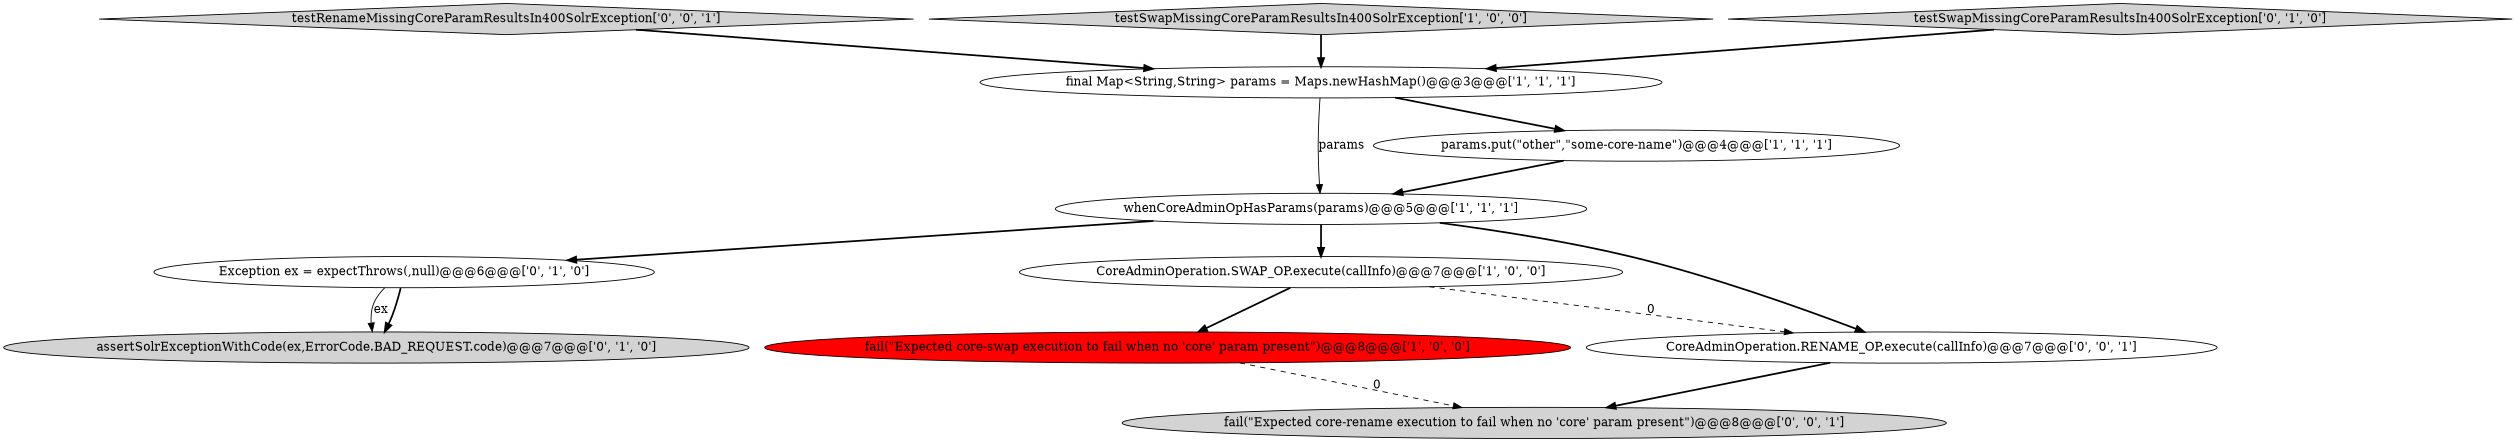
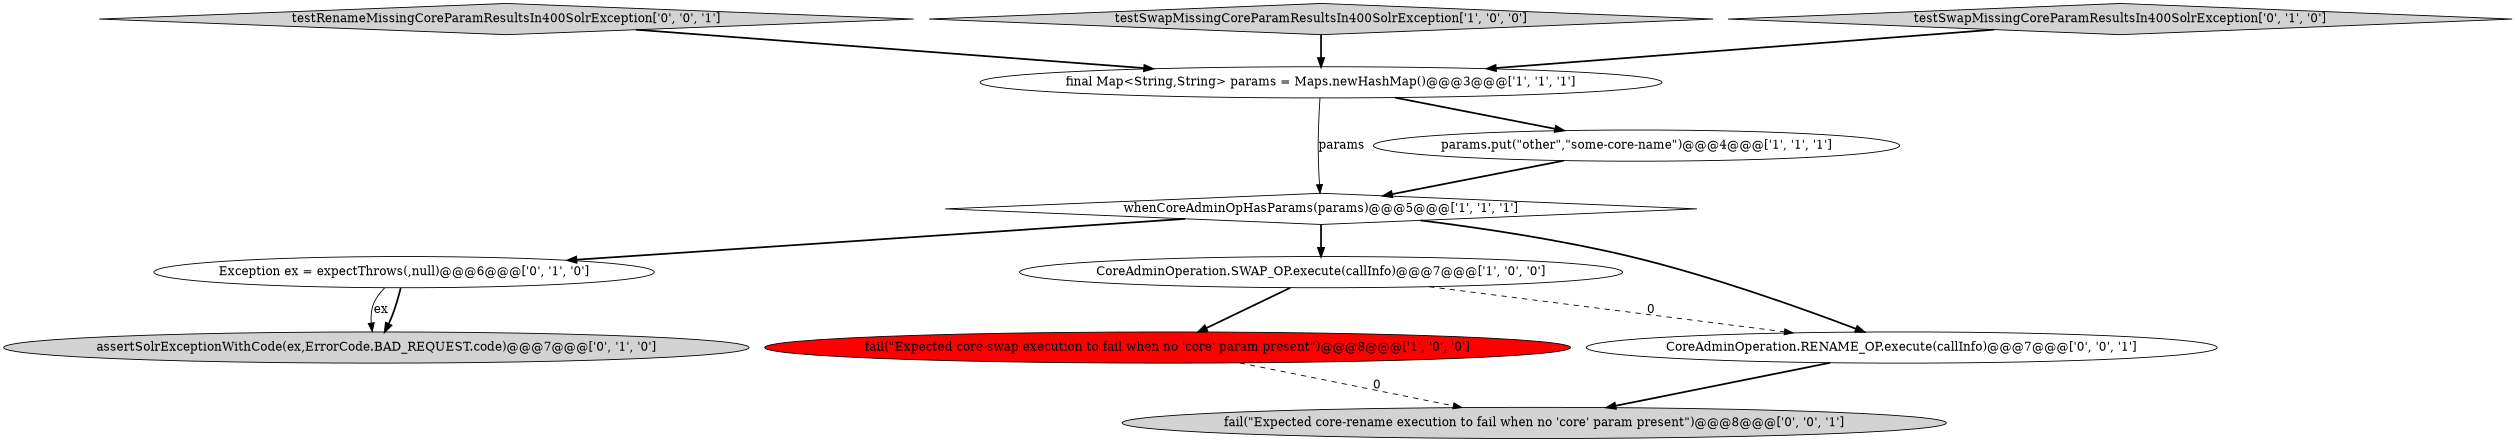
node "whenCoreAdminOpHasParams(params)@@@5@@@['1', '1', '1']": shape ellipse -> diamond
